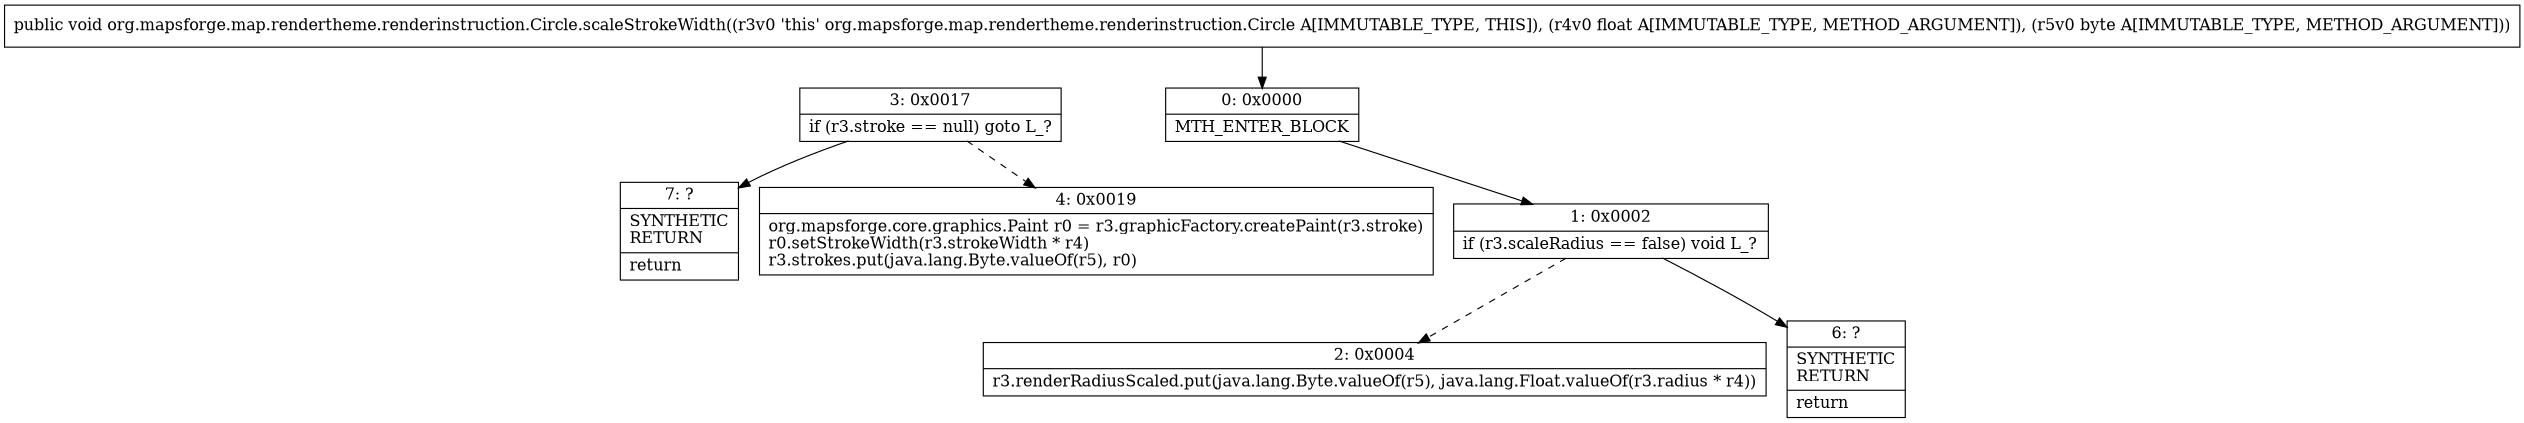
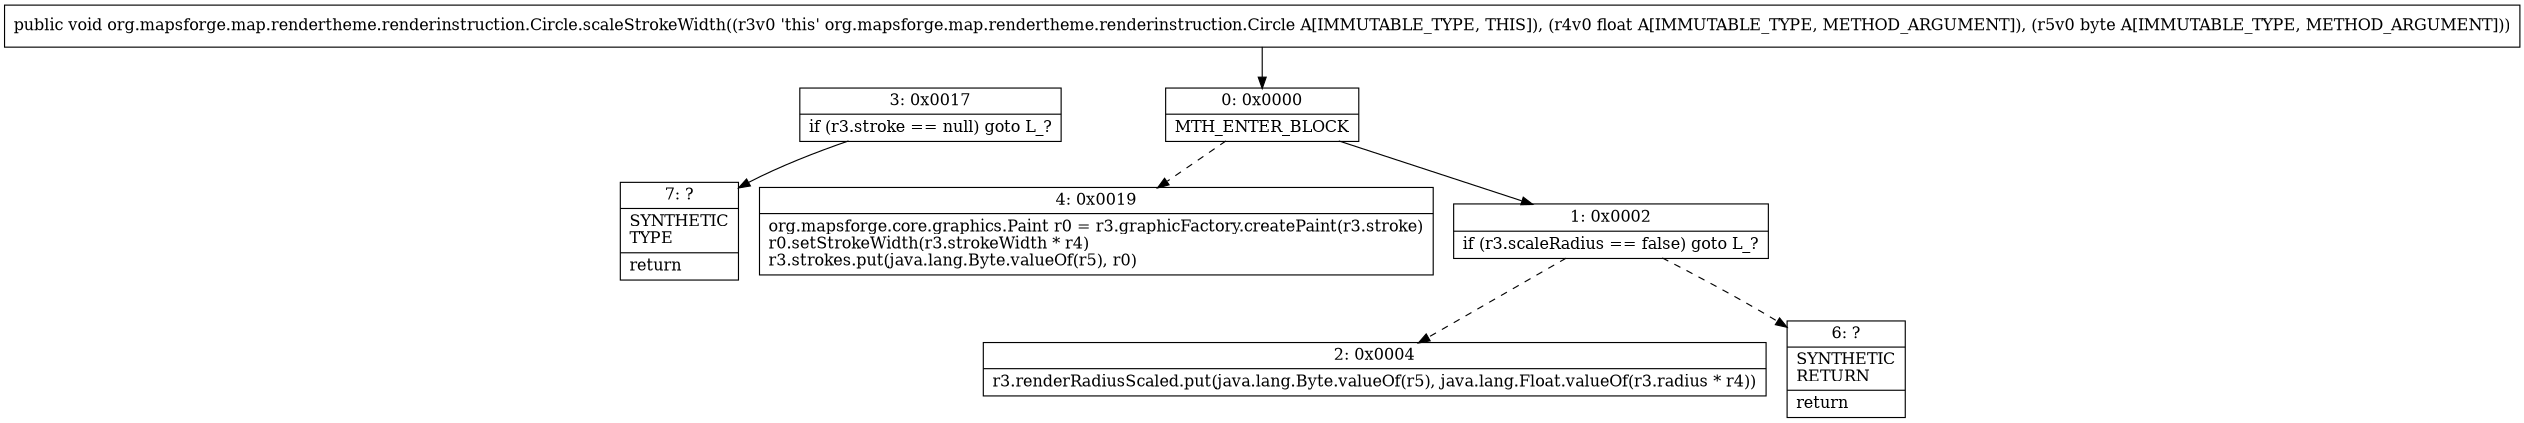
edge "3: 0x0017" -> "4: 0x0019": now "0: 0x0000" -> "4: 0x0019"
node "7: ?": text "RETURN" -> "TYPE"
node "1: 0x0002": text "if (r3.scaleRadius == false) void L_?" -> "if (r3.scaleRadius == false) goto L_?"
edge "1: 0x0002" -> "6: ?": style solid -> dashed
